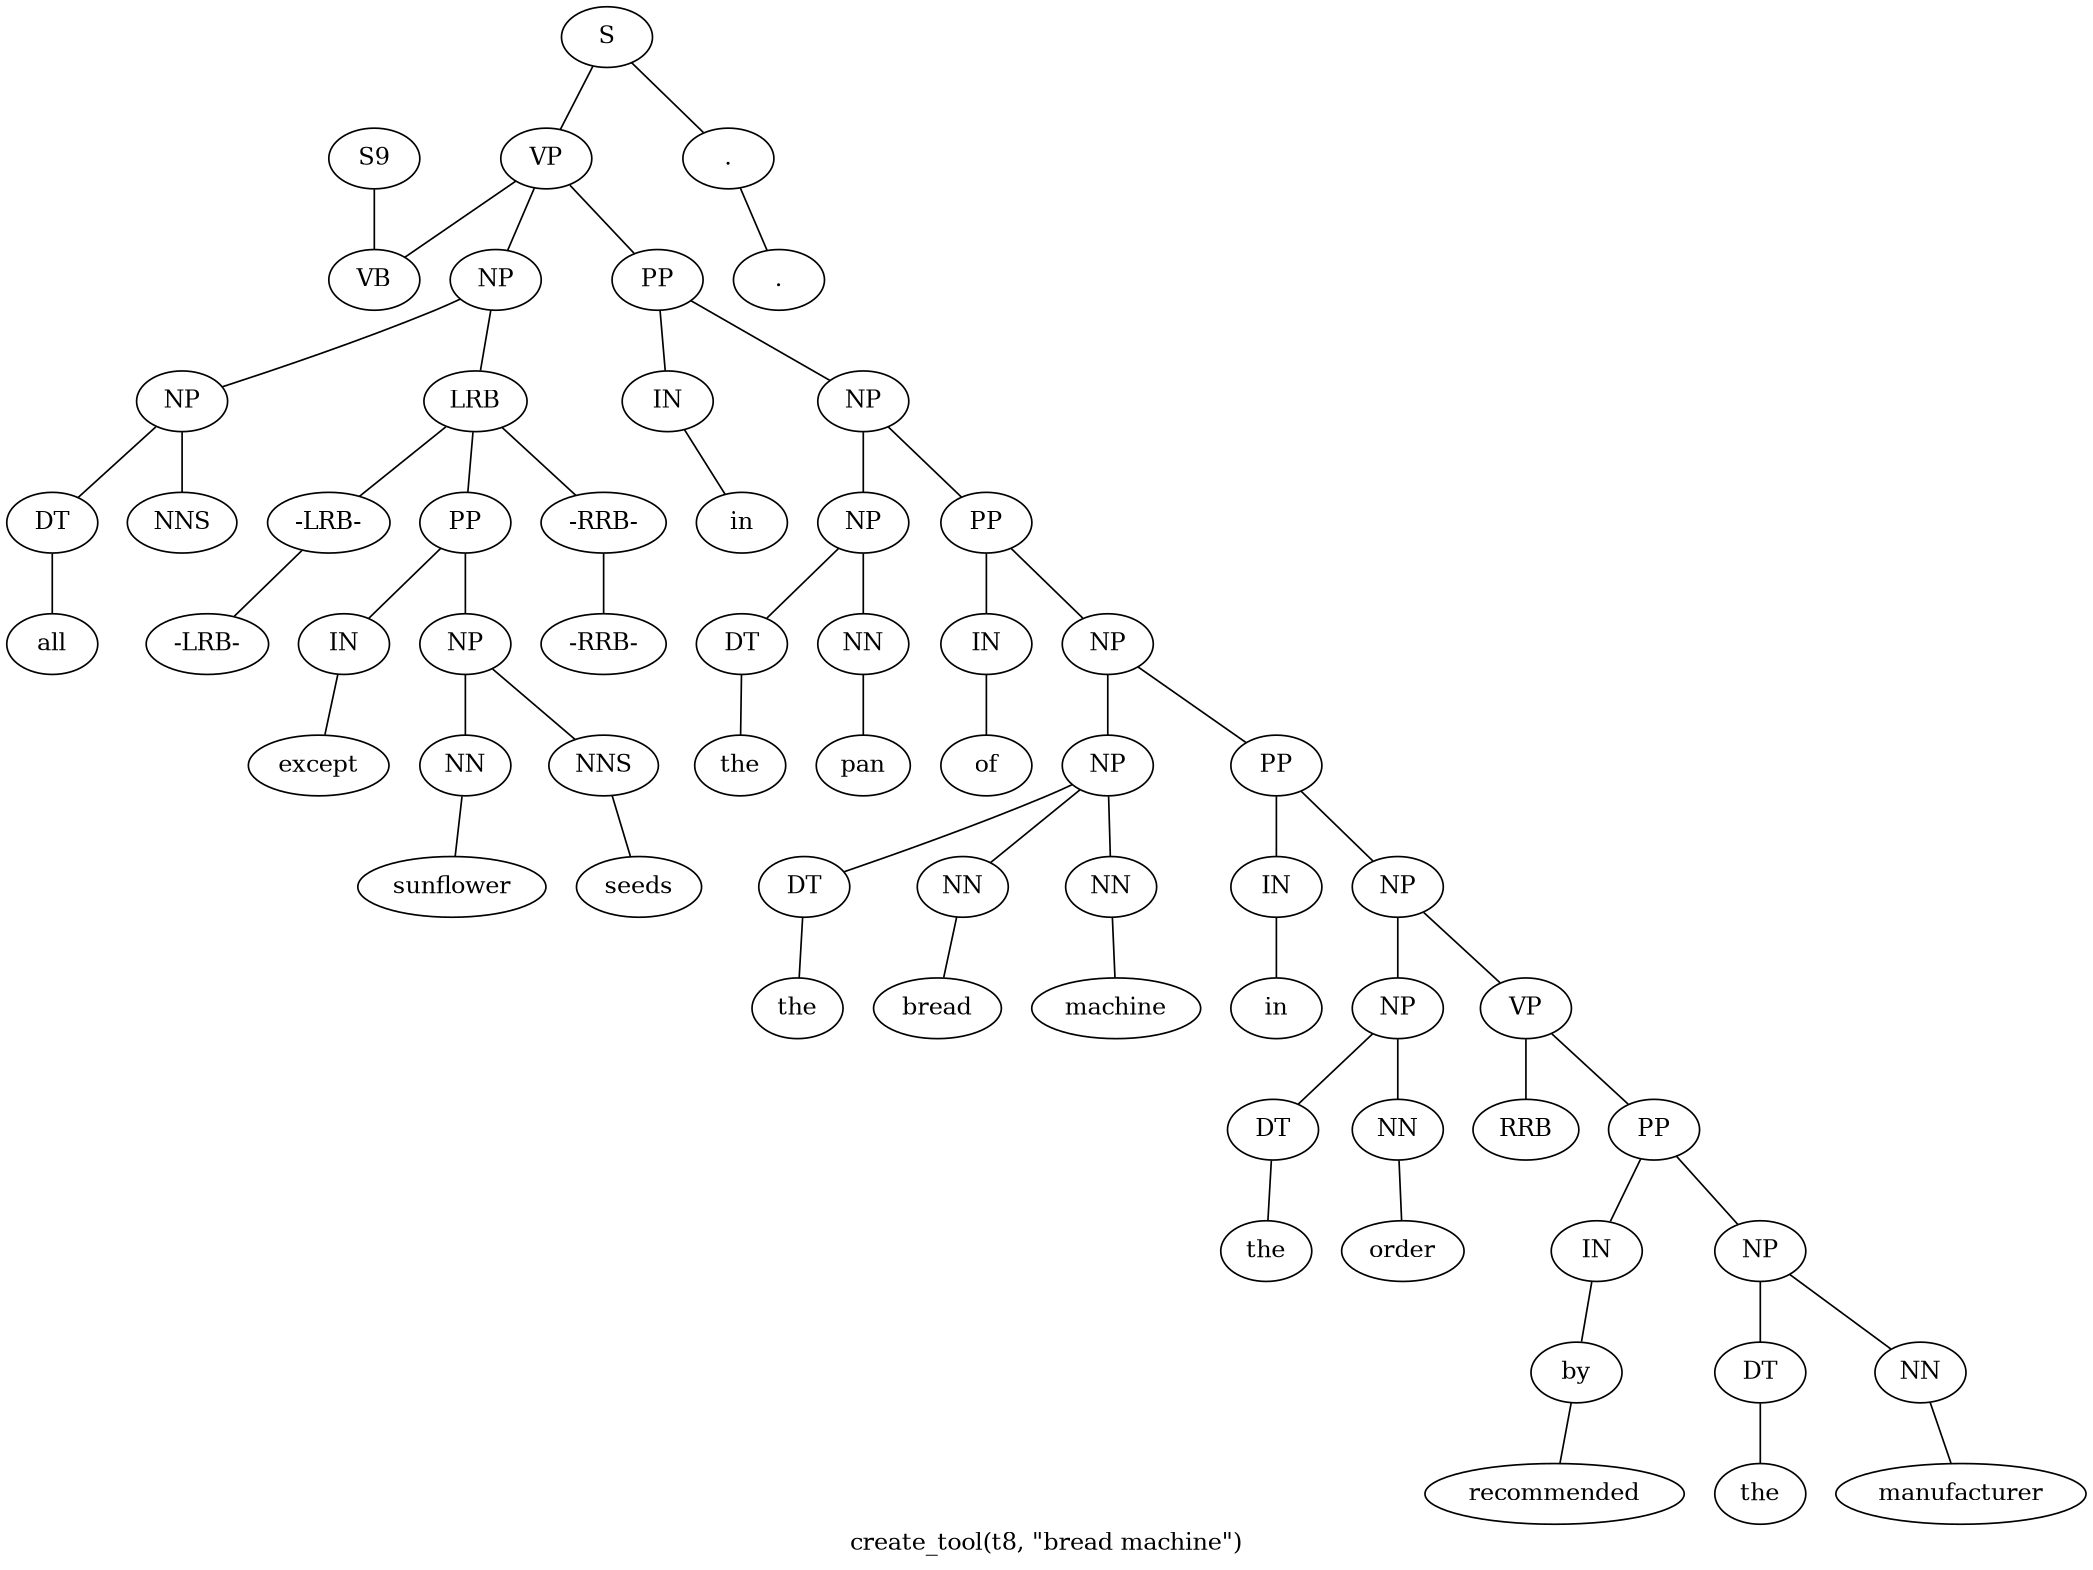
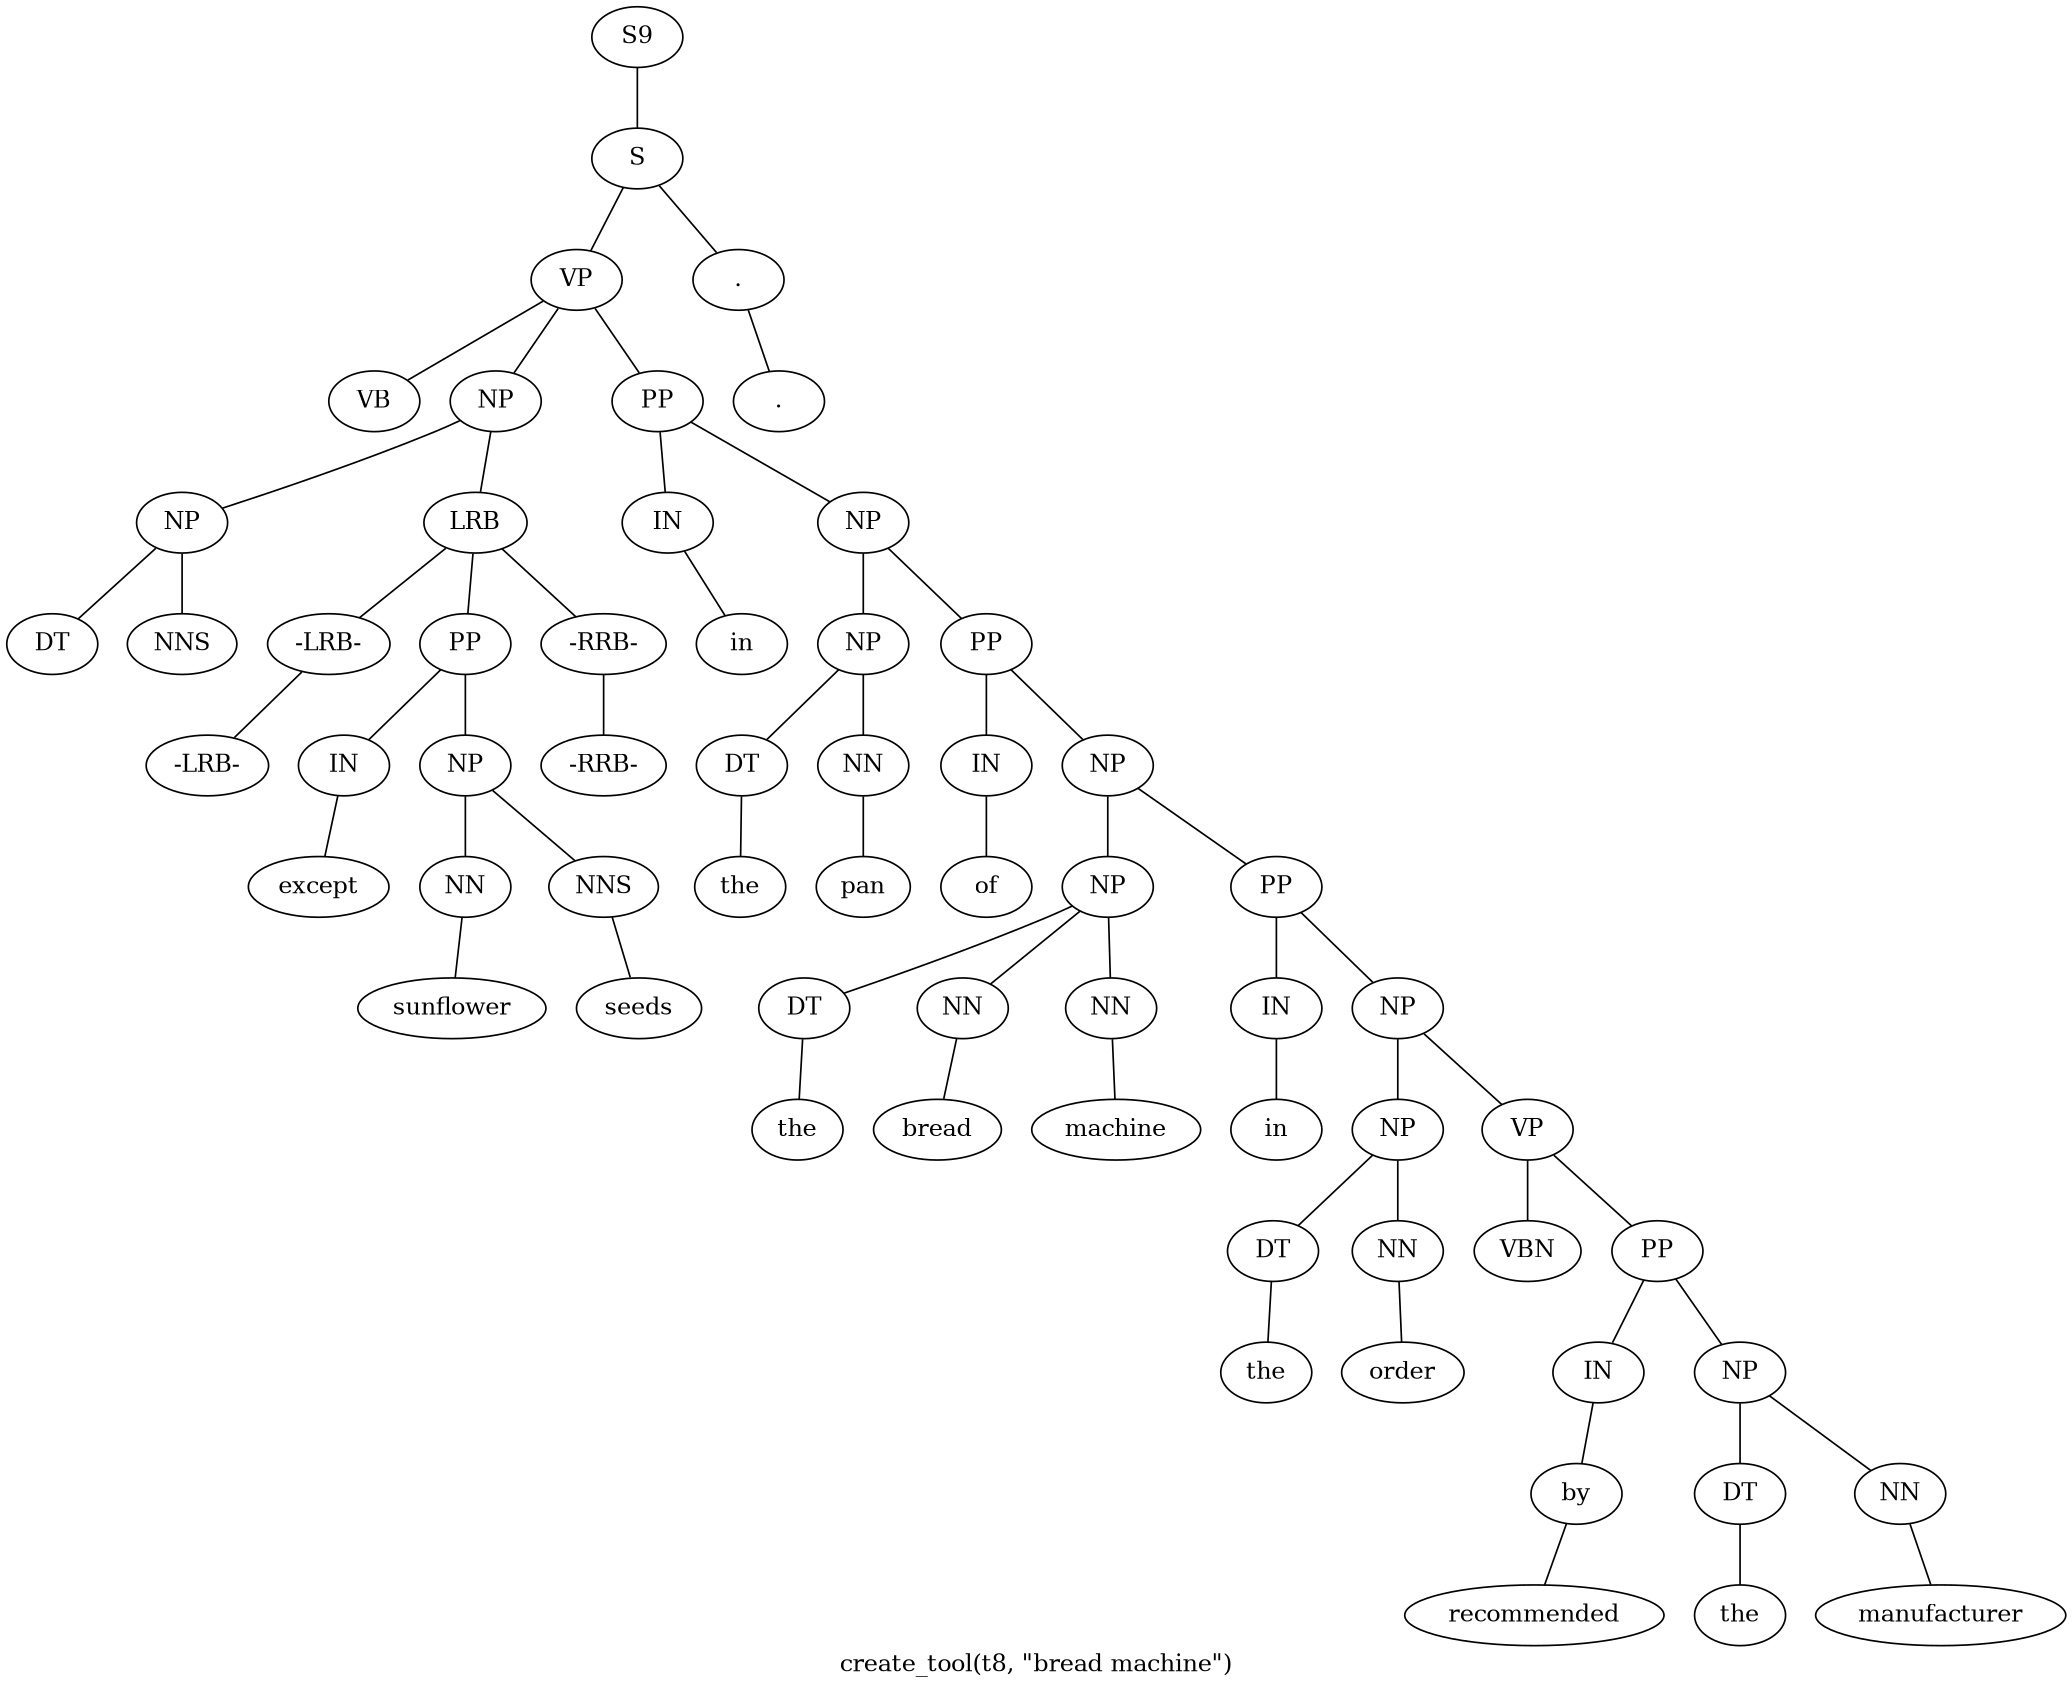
edge "S9" -- "VB": now "S9" -- "S"
node "all": removed
node "RRB": label "RRB" -> "VBN"
